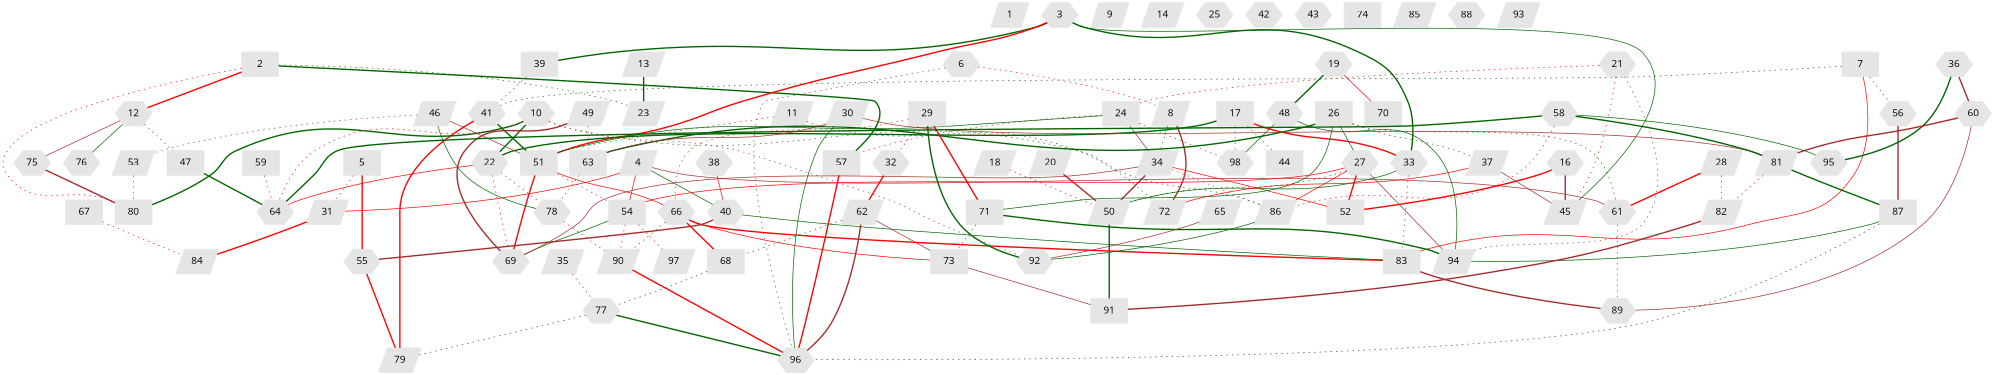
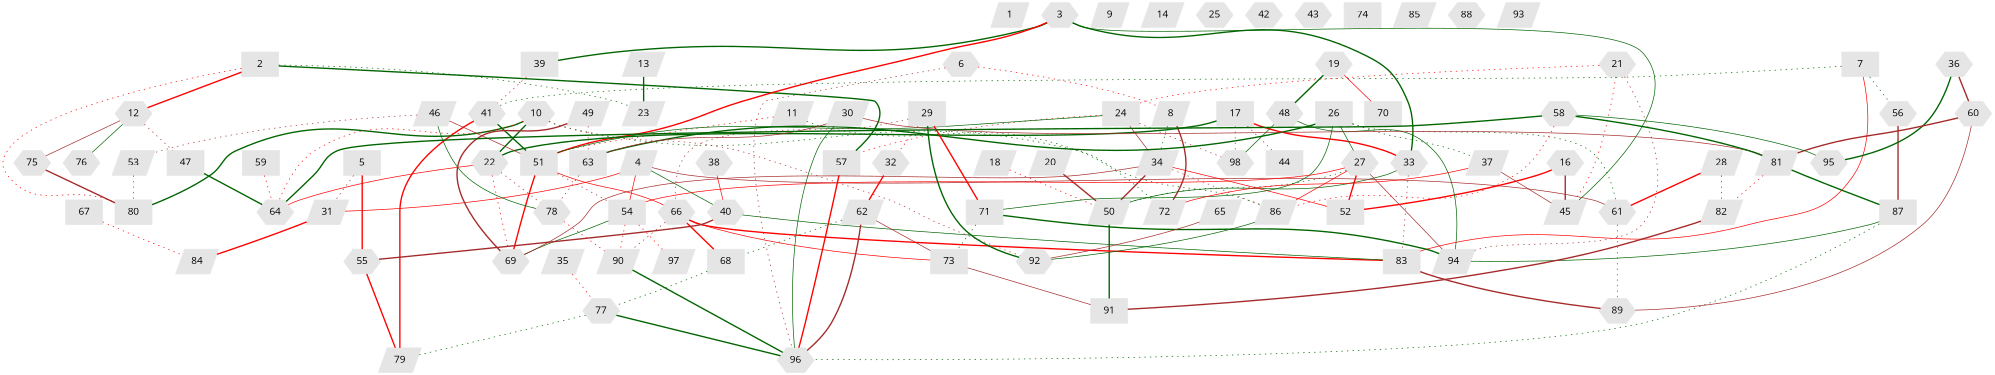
edge "90" -- "96": color red -> darkgreen
